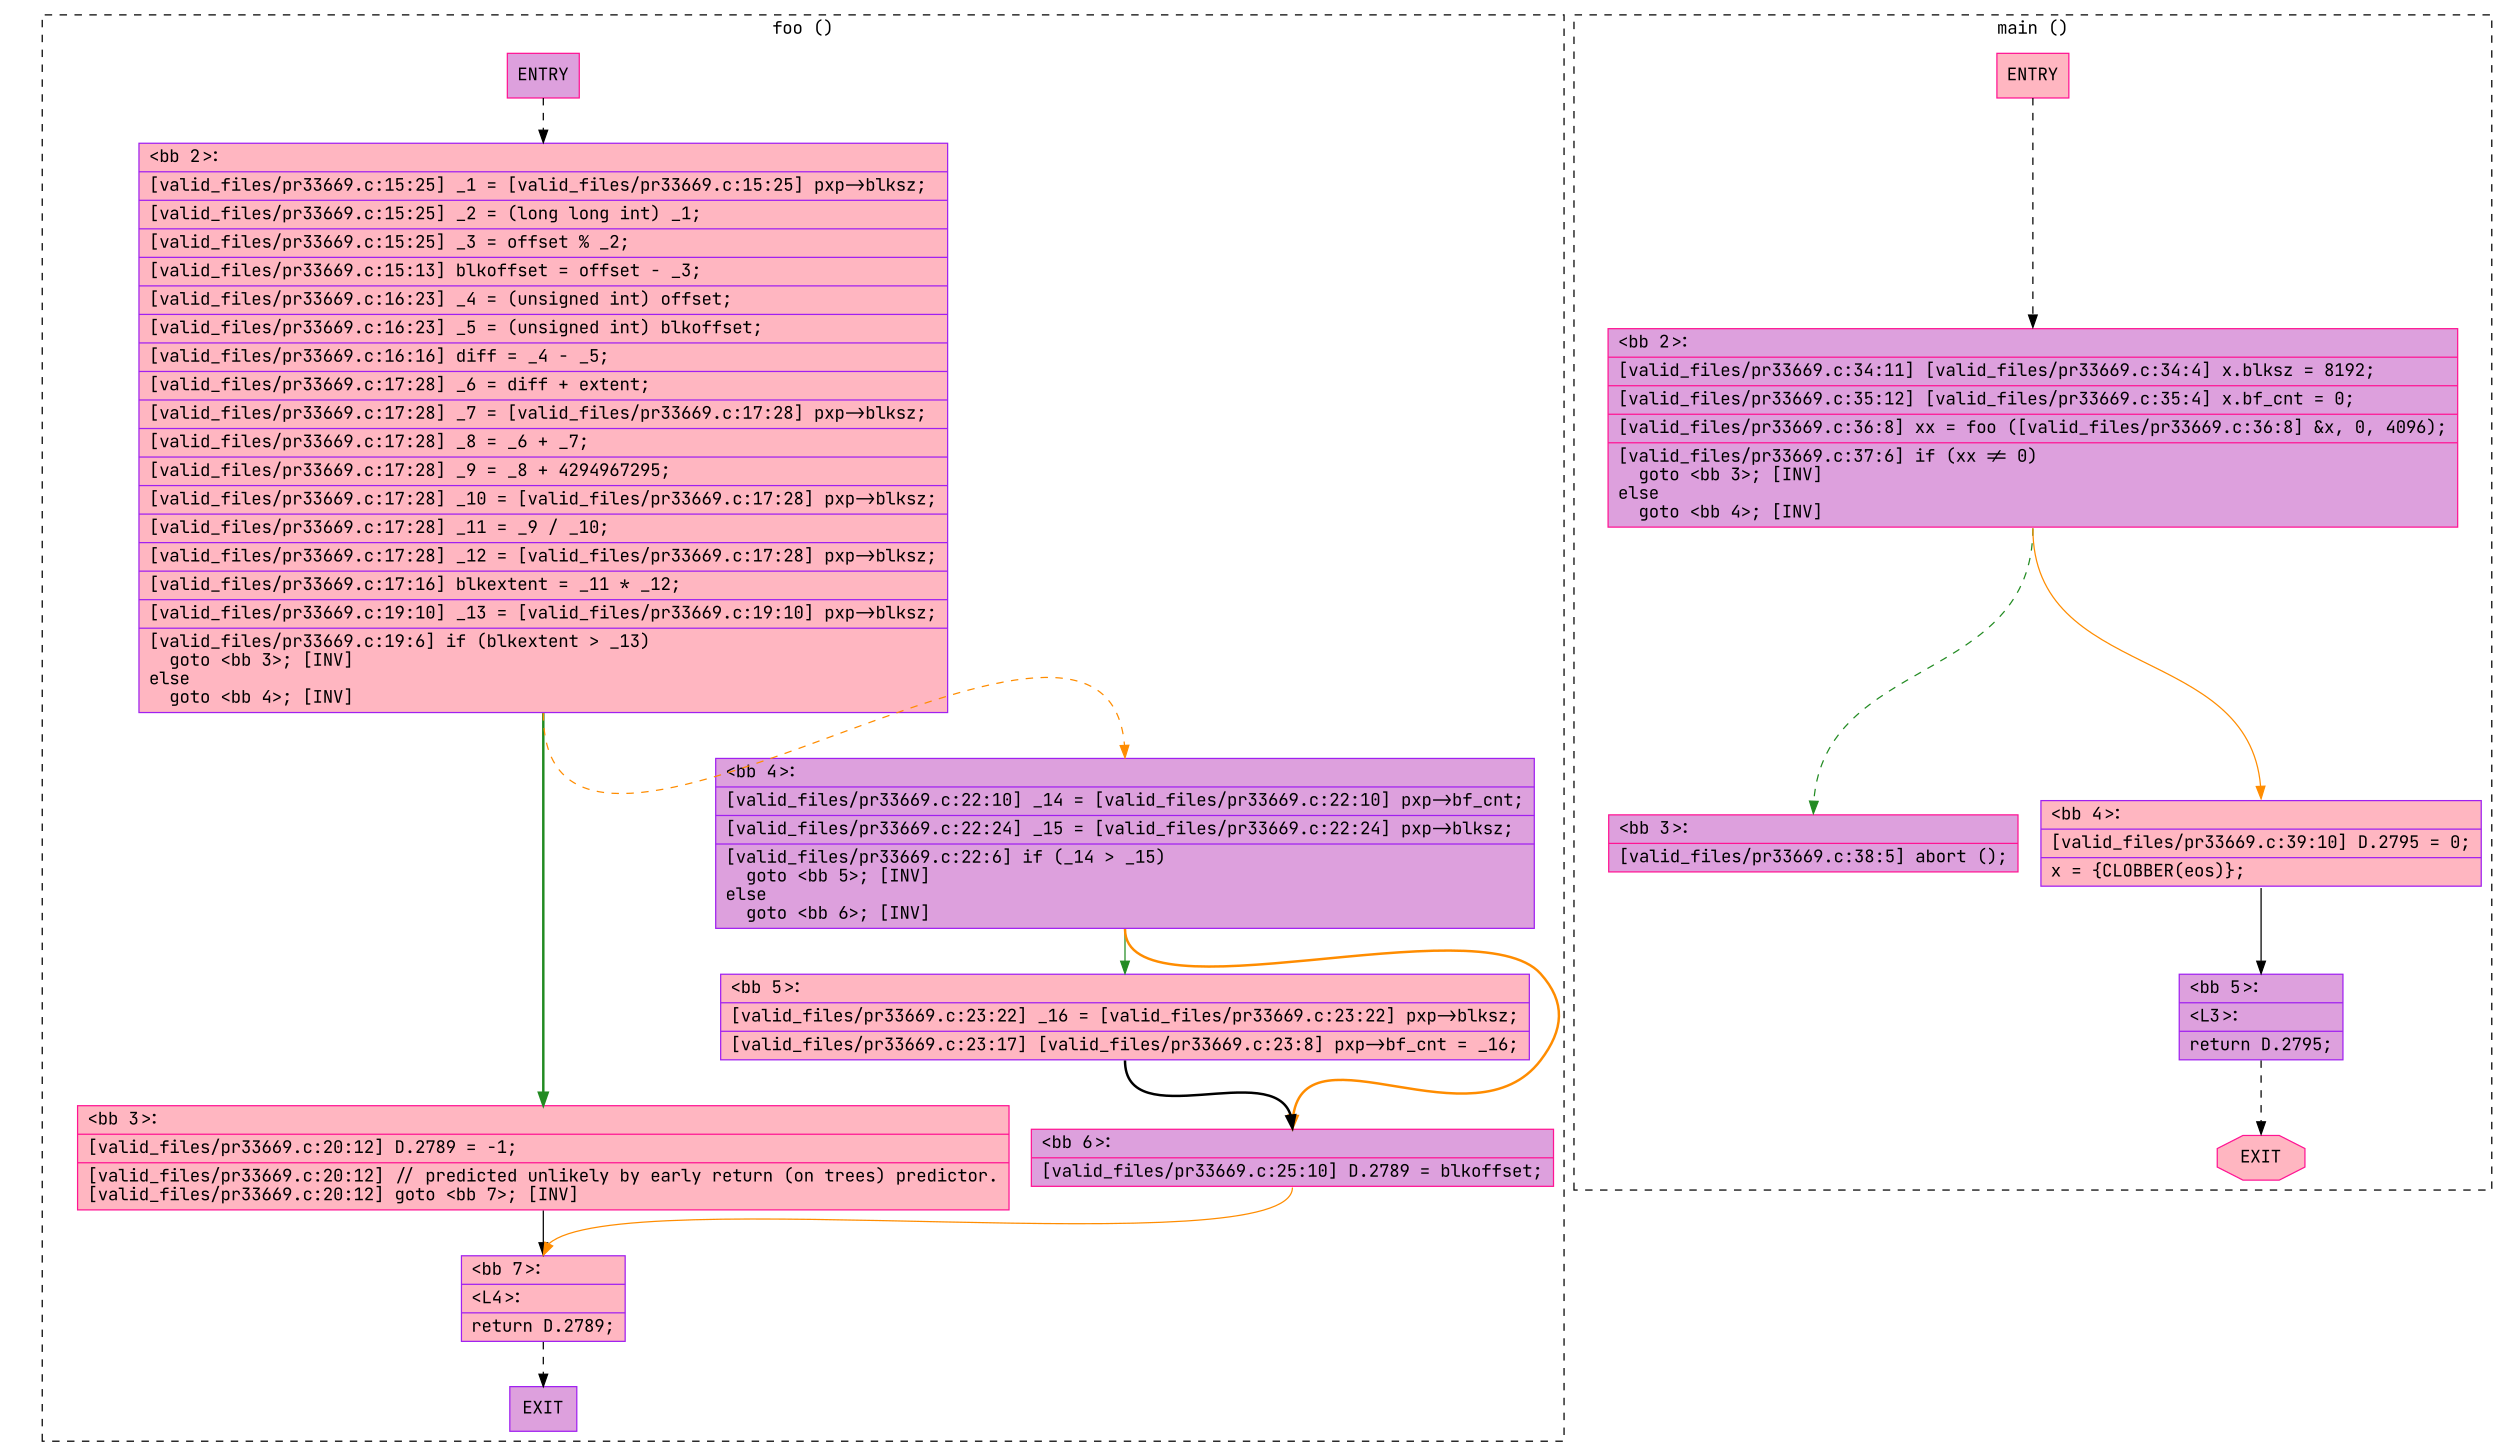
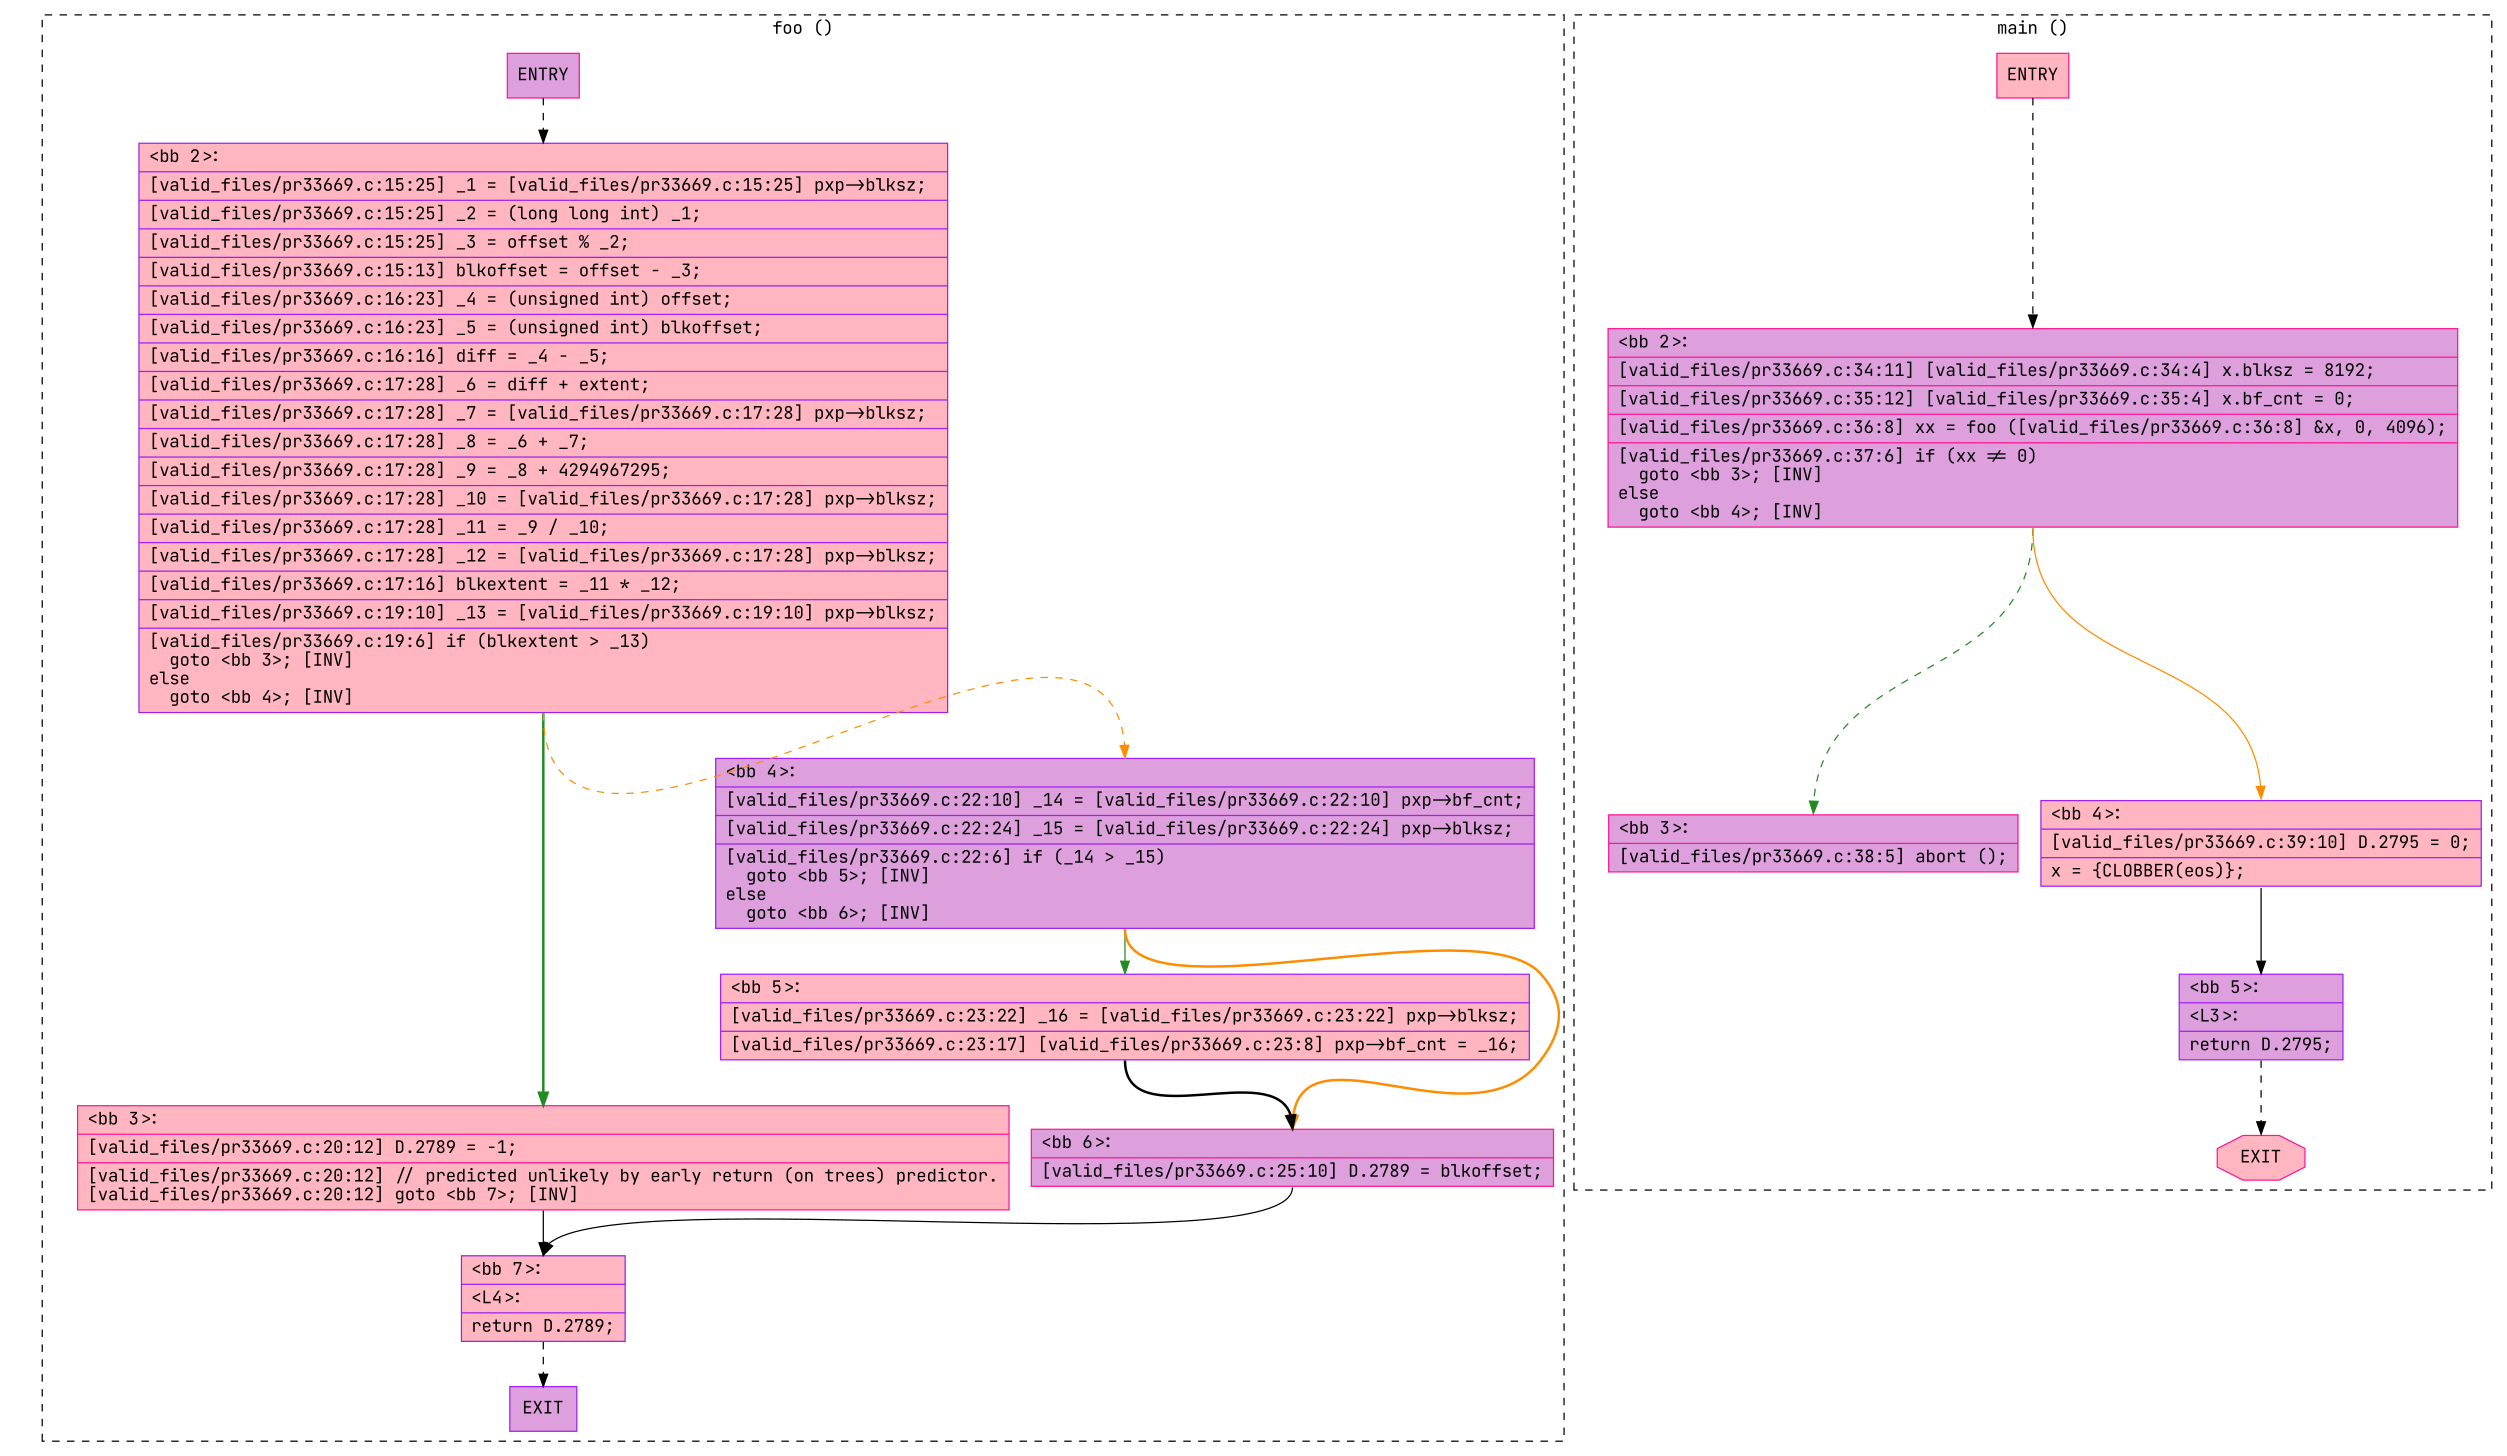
edge "<bb 6>:" -> "<bb 7>:": color darkorange -> black
